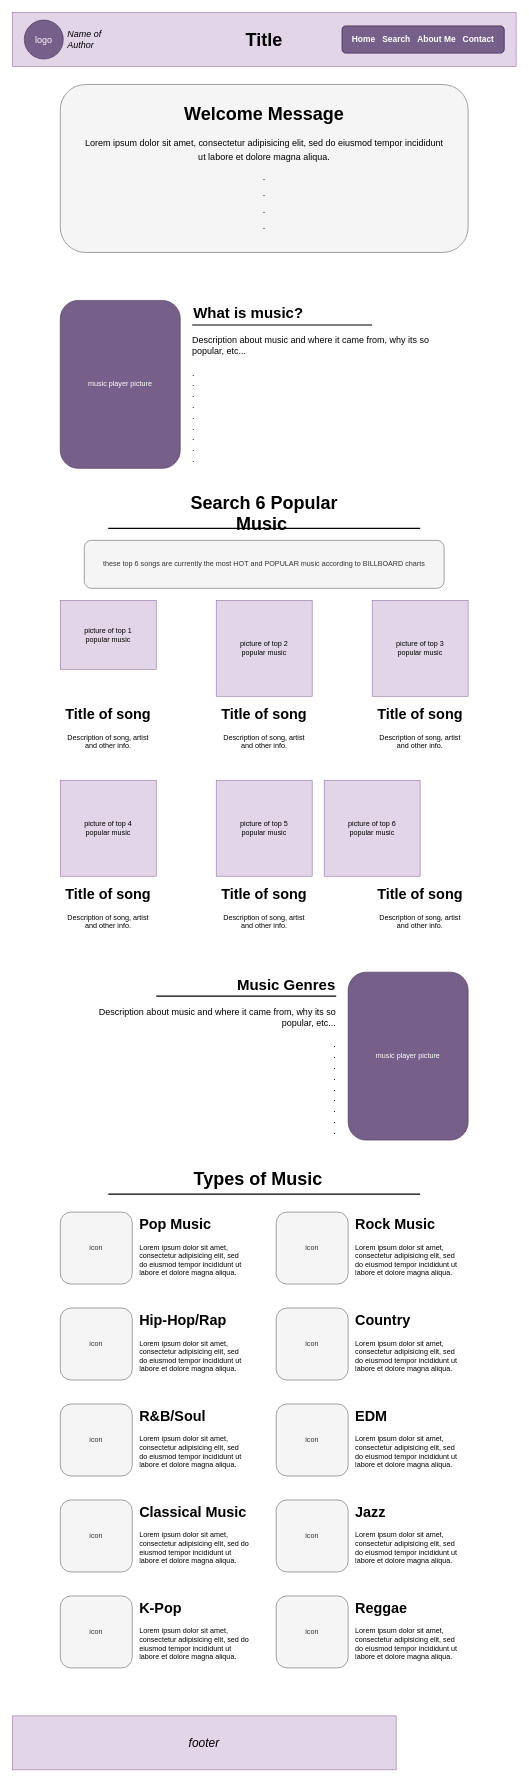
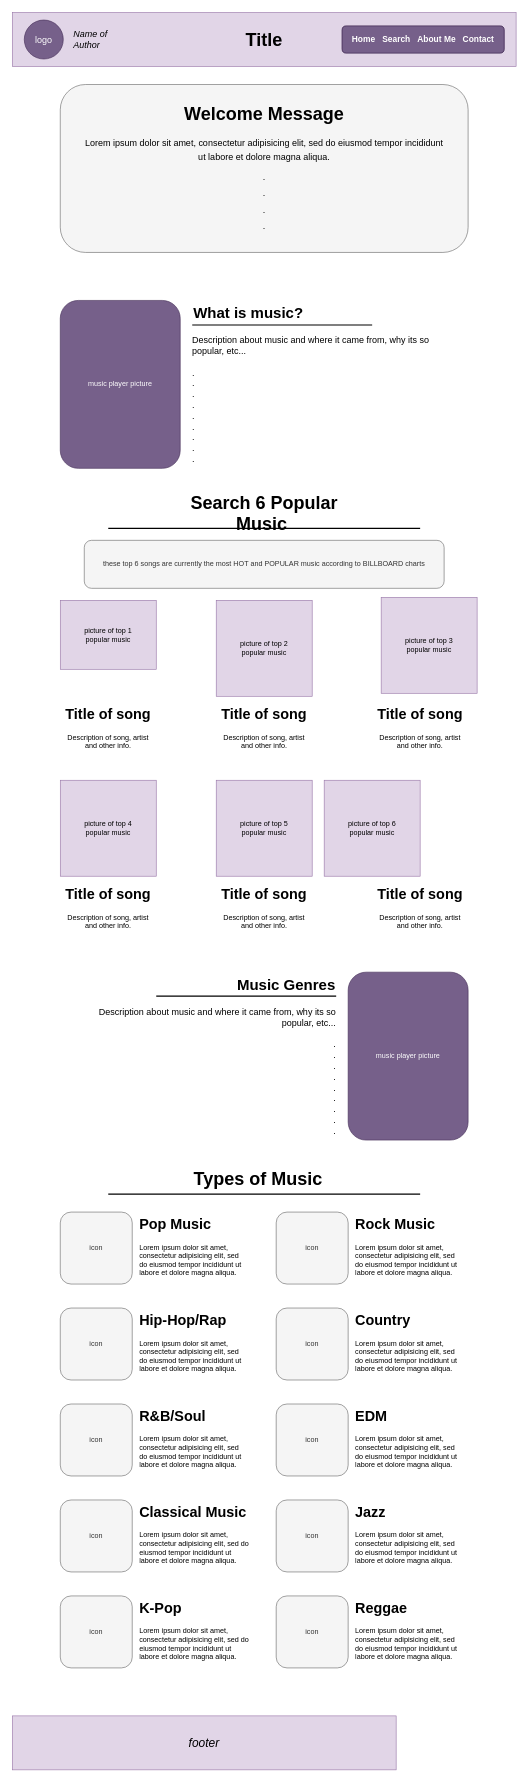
node "Name of Author": moved (90, 39) -> (96, 39)
node "picture of top 3 popular music": moved (420, 648) -> (429, 645)
